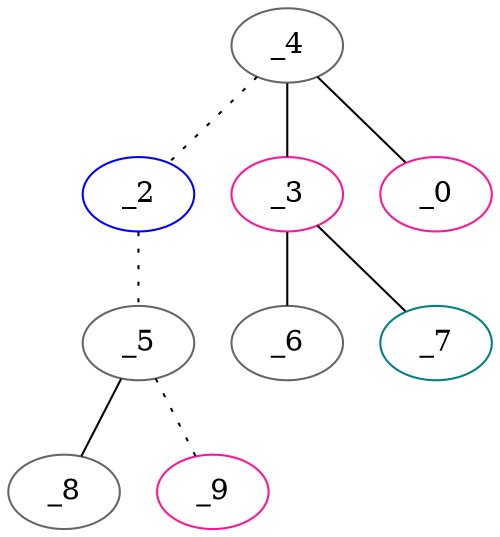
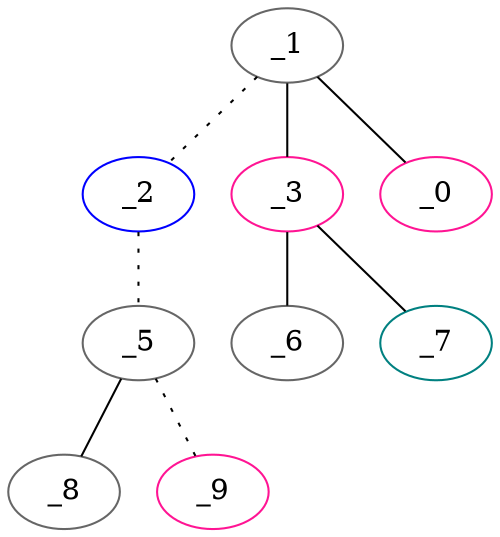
node "_4": label "_4" -> "_1"
